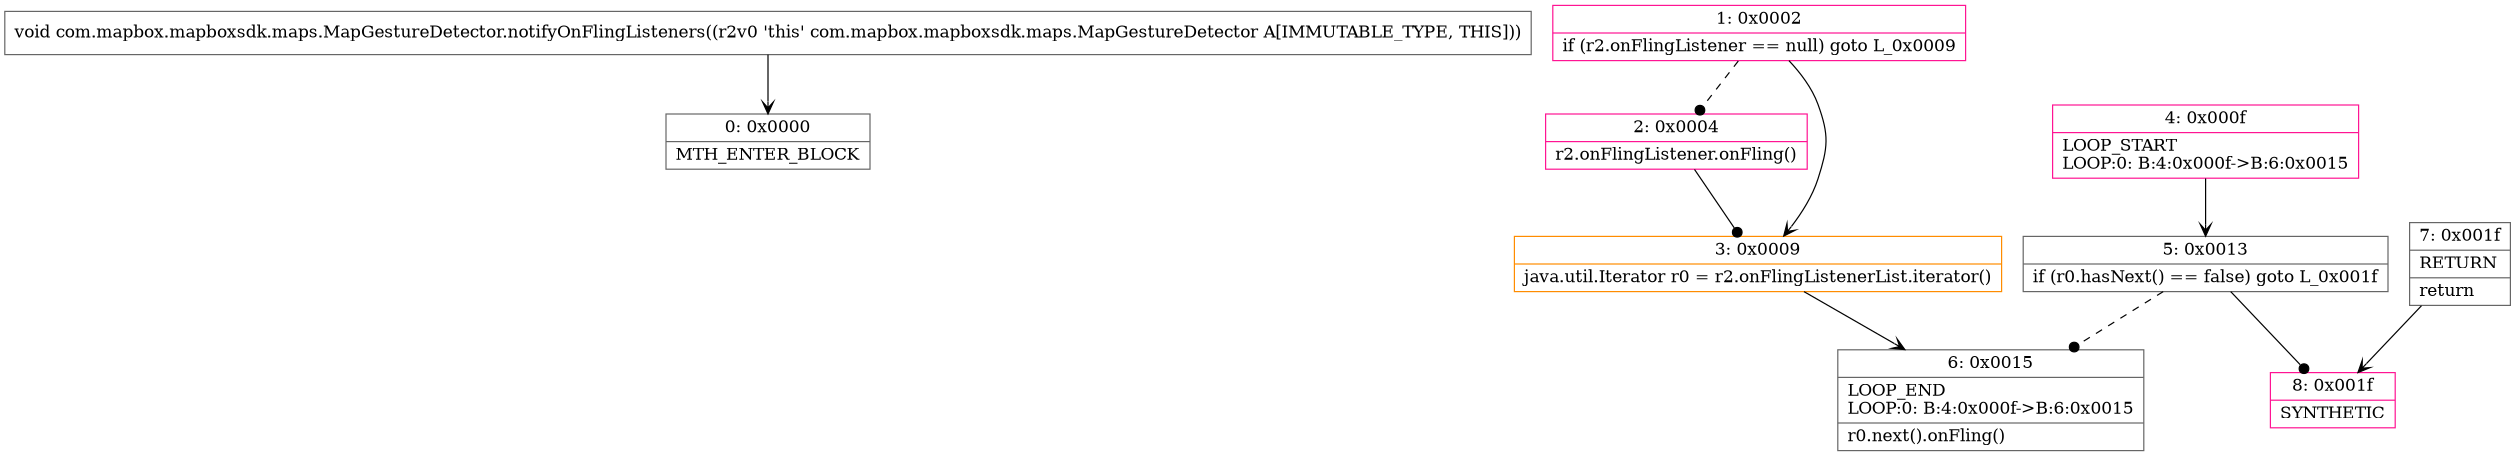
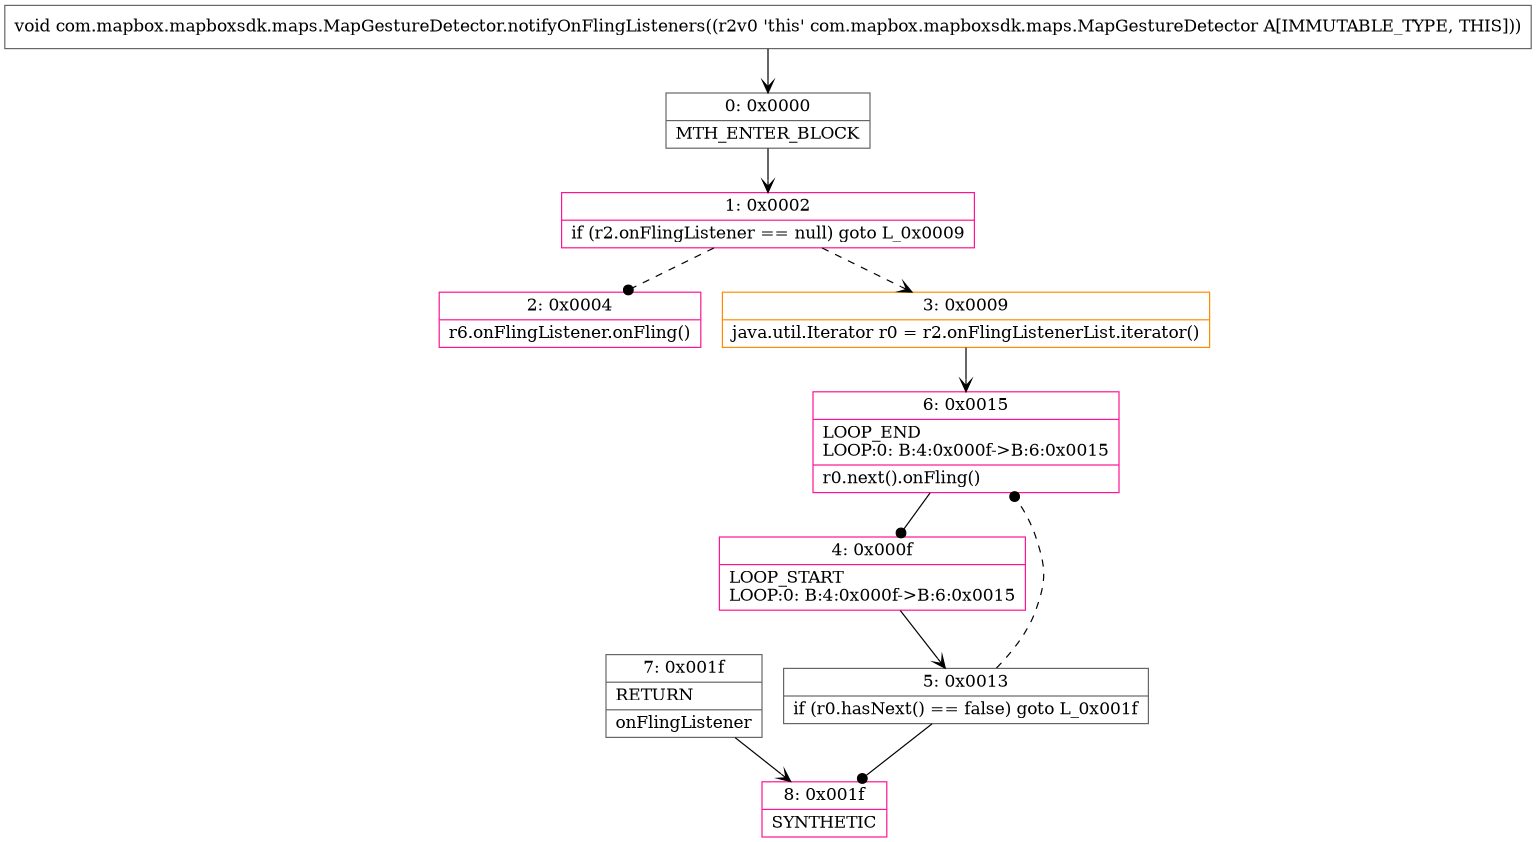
edge "1: 0x0002" -> "3: 0x0009": style solid -> dashed
node "2: 0x0004": text "r2.onFlingListener.onFling()" -> "r6.onFlingListener.onFling()"
edge "0: 0x0000" -> "1: 0x0002": added
edge "2: 0x0004" -> "3: 0x0009": removed
node "7: 0x001f": text "return" -> "onFlingListener"
node "6: 0x0015": color gray40 -> deeppink
edge "6: 0x0015" -> "4: 0x000f": added
